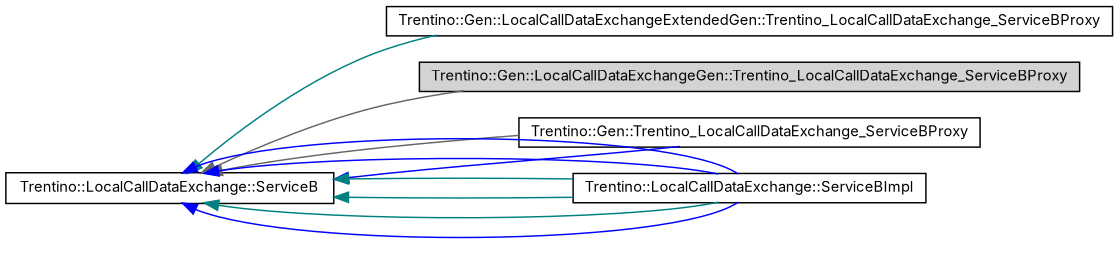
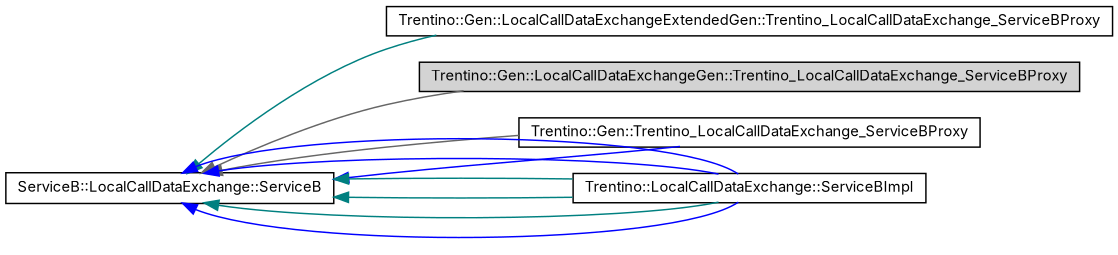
node "Trentino::LocalCallDataExchange::ServiceB": label "Trentino::LocalCallDataExchange::ServiceB" -> "ServiceB::LocalCallDataExchange::ServiceB"
